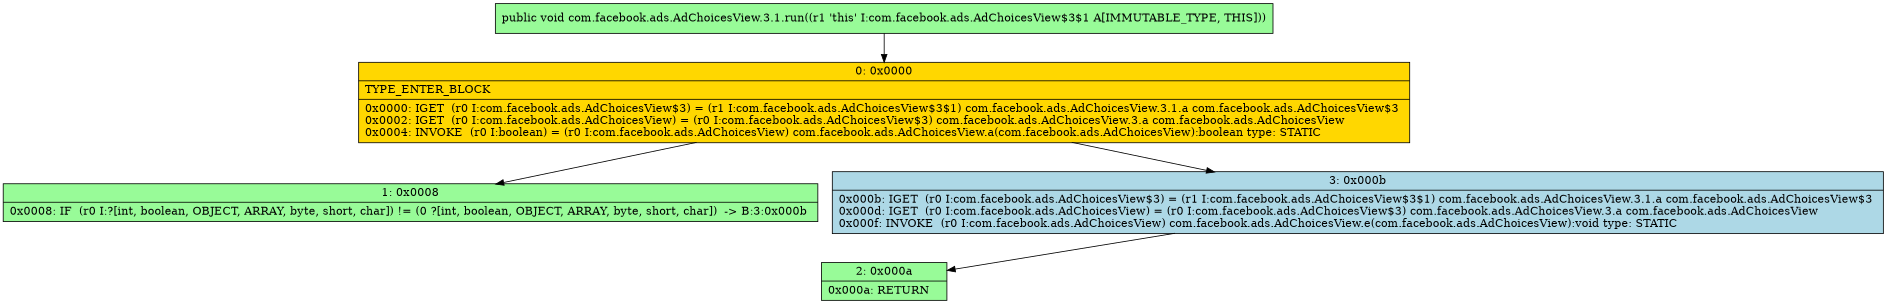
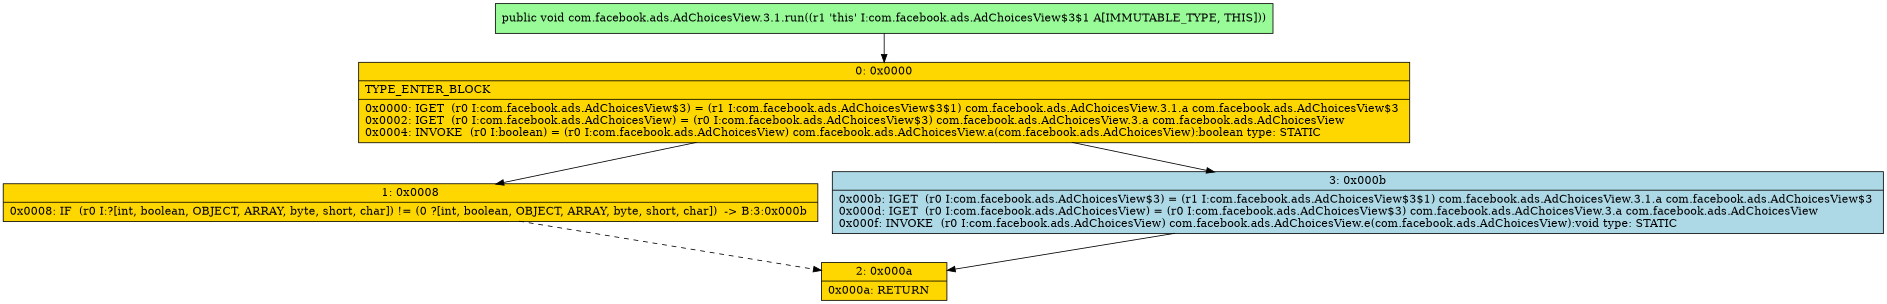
node "1: 0x0008": fillcolor palegreen -> gold
edge "1: 0x0008" -> "2: 0x000a": added
node "2: 0x000a": fillcolor palegreen -> gold
